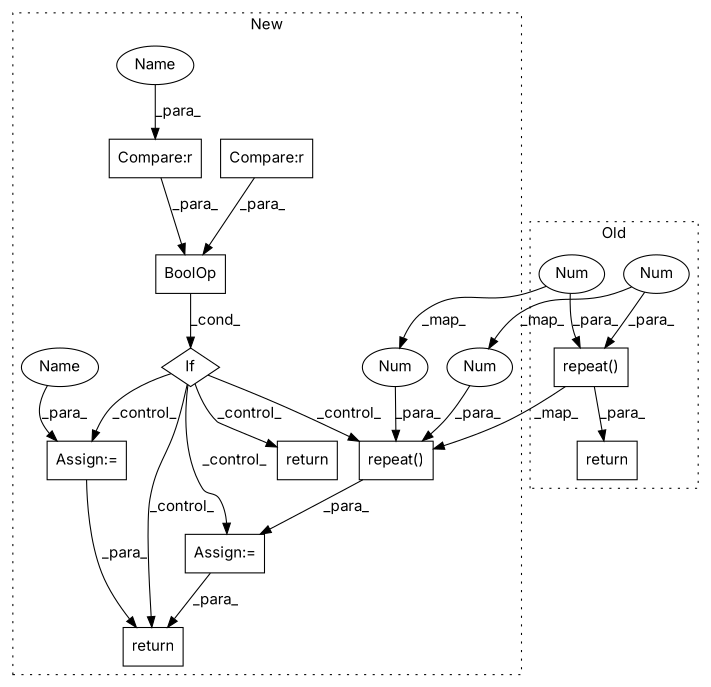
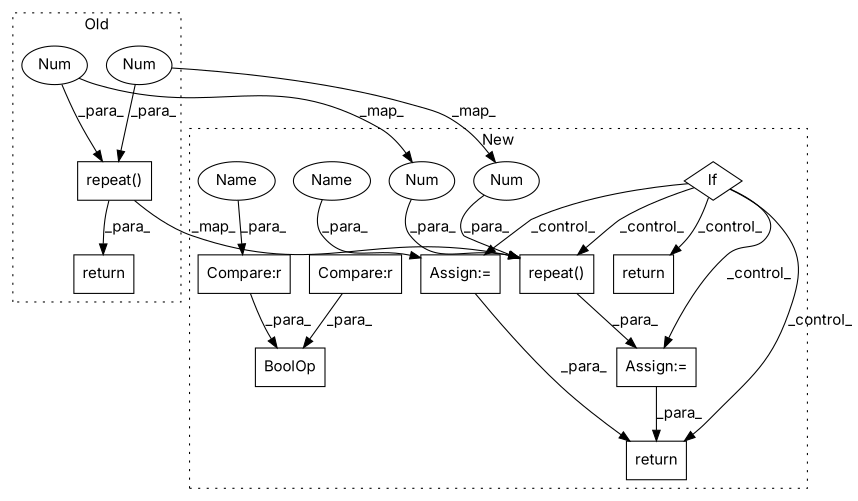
edge "BoolOp" -> "If": removed, label "_cond_"
